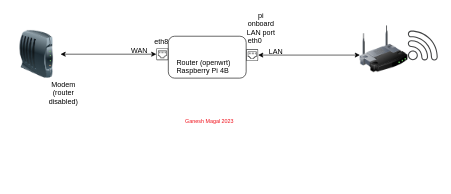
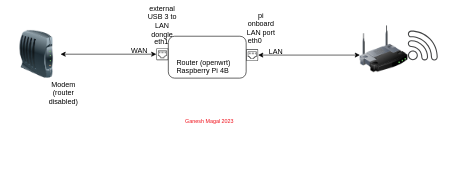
node "external USB 3 to LAN dongle": added
node "eth8": label "eth8" -> "eth1"
